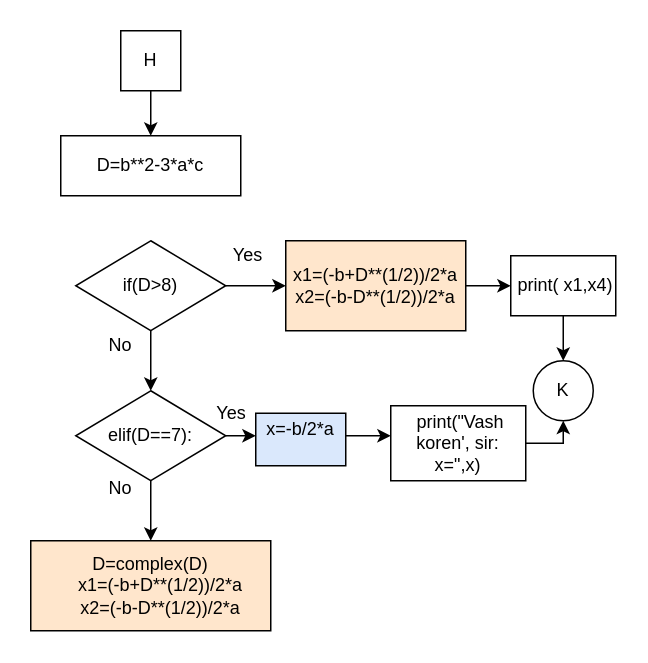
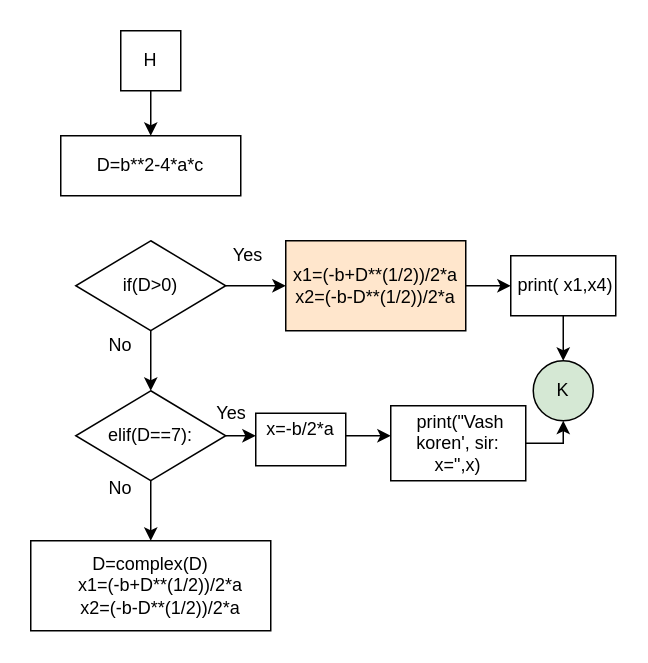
node "D=b**2-3*a*c": label "D=b**2-3*a*c" -> "D=b**2-4*a*c"
node "if(D>8)": label "if(D>8)" -> "if(D>0)"
node "K": fillcolor #ffffff -> #d5e8d4
node "x=-b/2*a": fillcolor #dae8fc -> #ffffff
node "D=complex(D) x1=(-b+D**(1/2))/2*a x2=(-b-D**(1/2))/2*a": fillcolor #ffe6cc -> #ffffff
